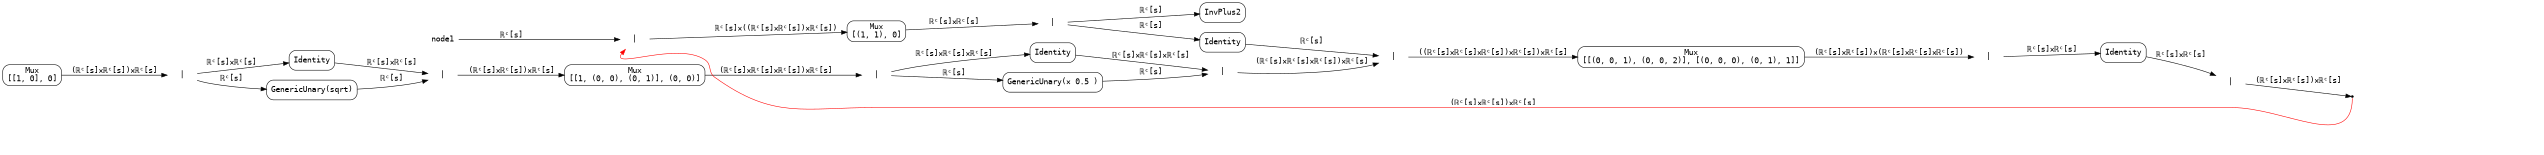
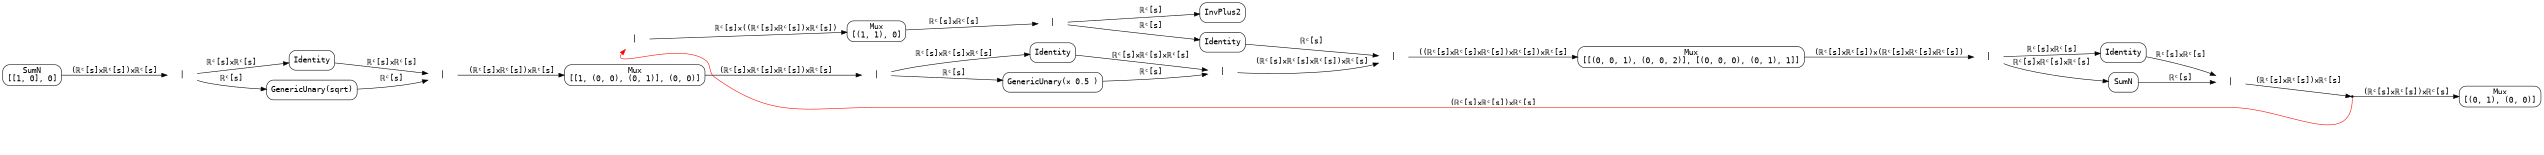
node "node1": removed
node "Mux [[1, 0], 0]": label "Mux [[1, 0], 0]" -> "SumN [[1, 0], 0]"
node "SumN": added
node "Mux [(0, 1), (0, 0)]": added
